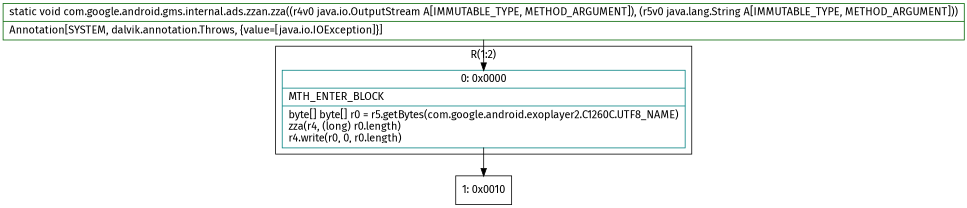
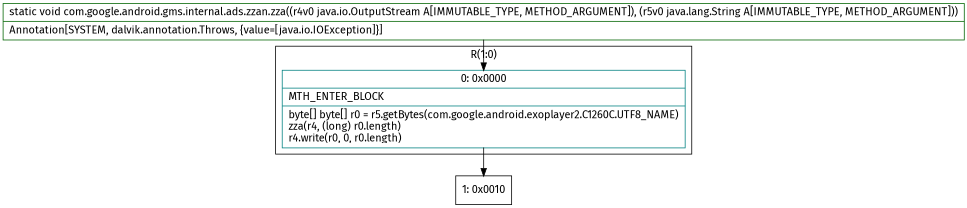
cluster "R(1:2)": label "R(1:2)" -> "R(1:0)"
